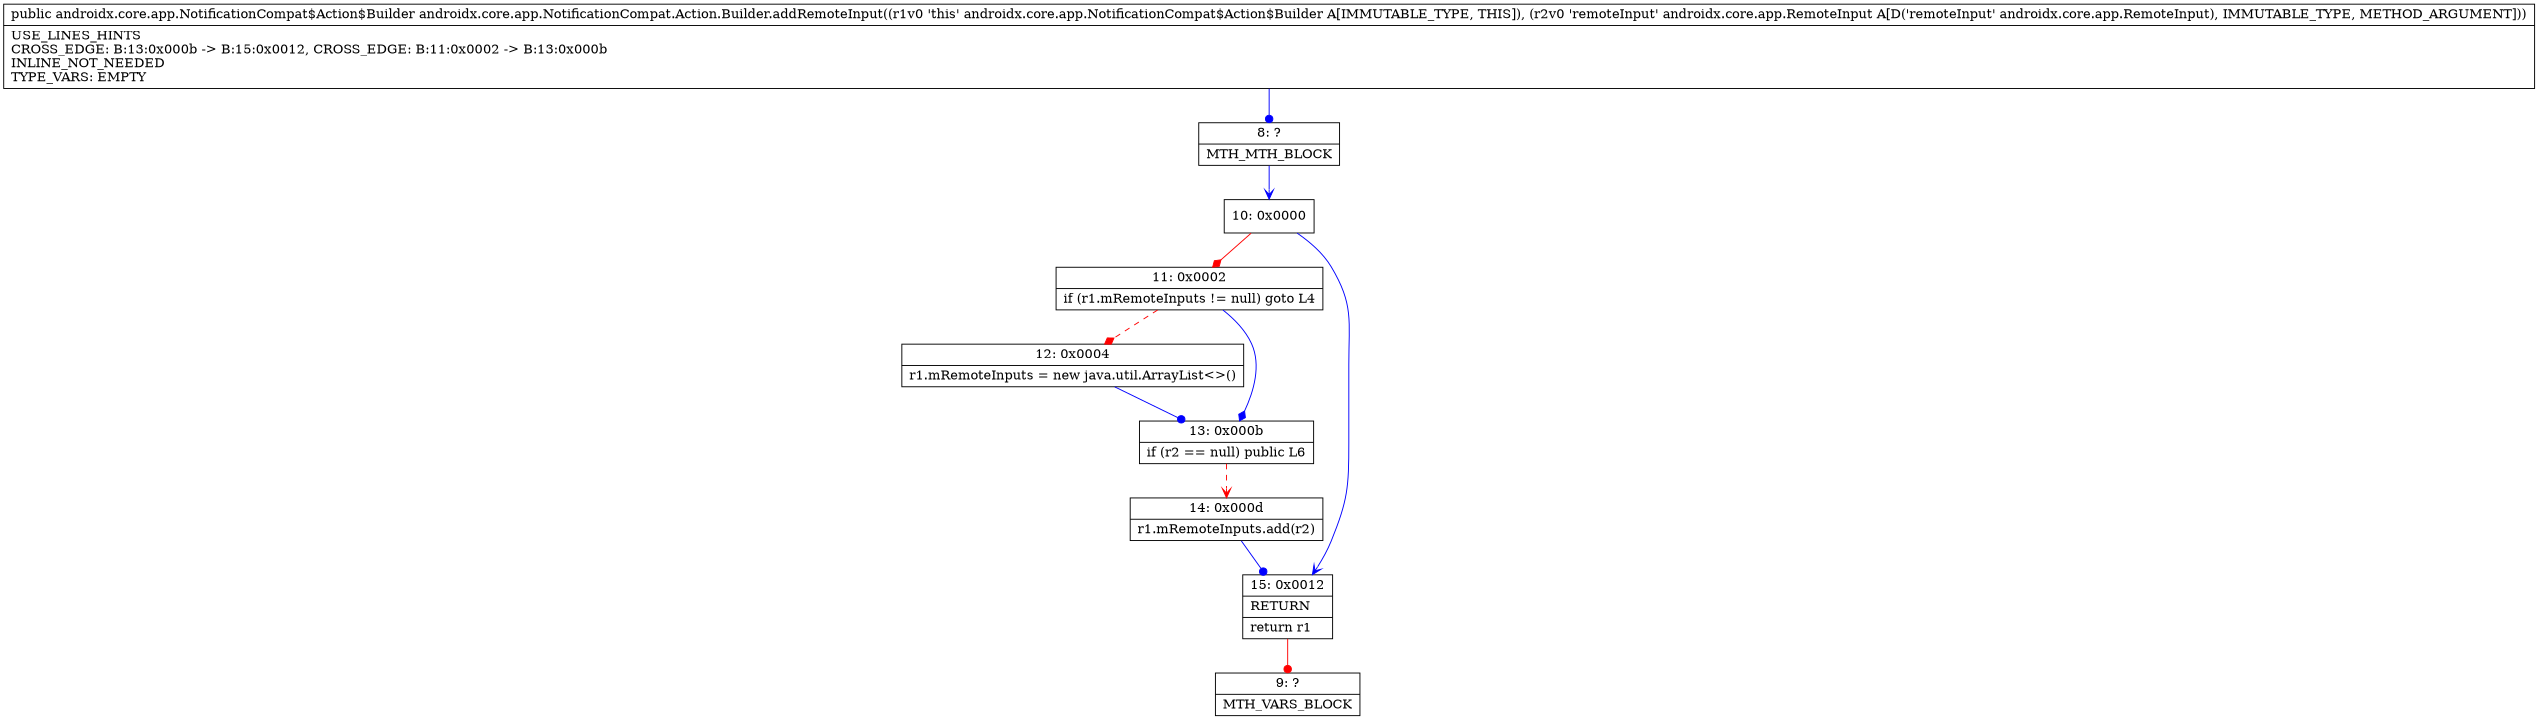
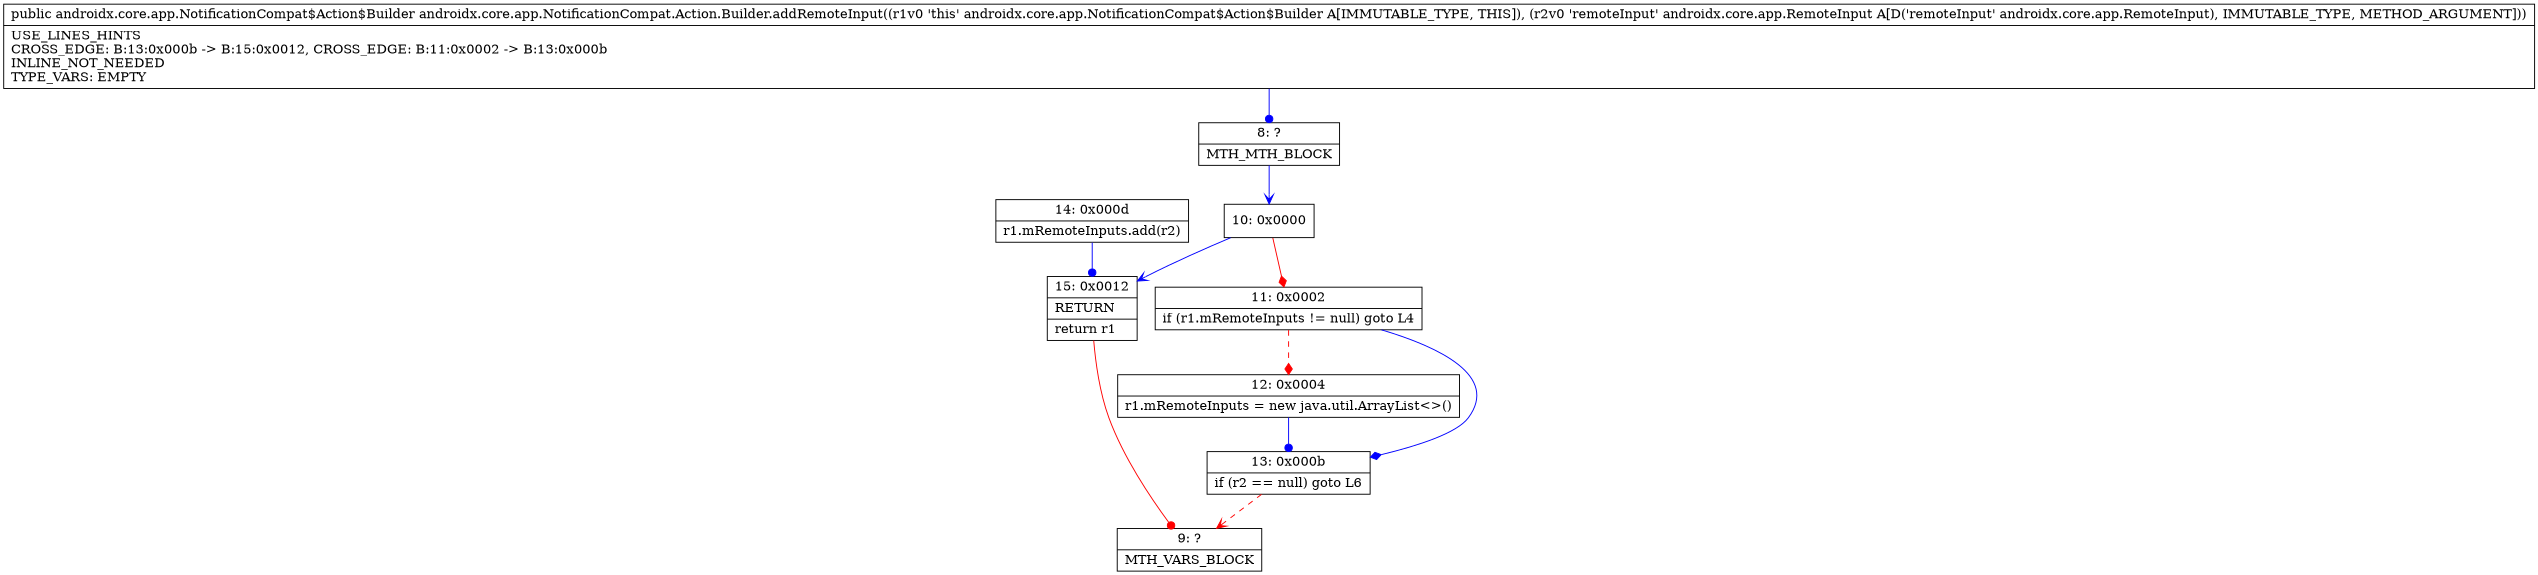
node "13: 0x000b": text "if (r2 == null) public L6" -> "if (r2 == null) goto L6"
edge "13: 0x000b" -> "14: 0x000d": now "13: 0x000b" -> "9: ?"
